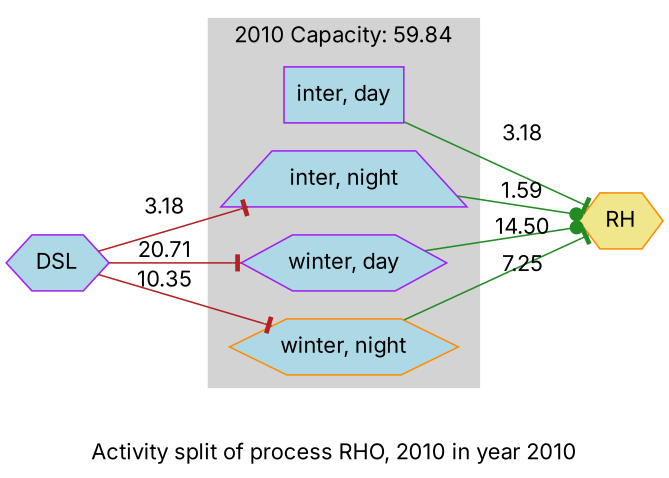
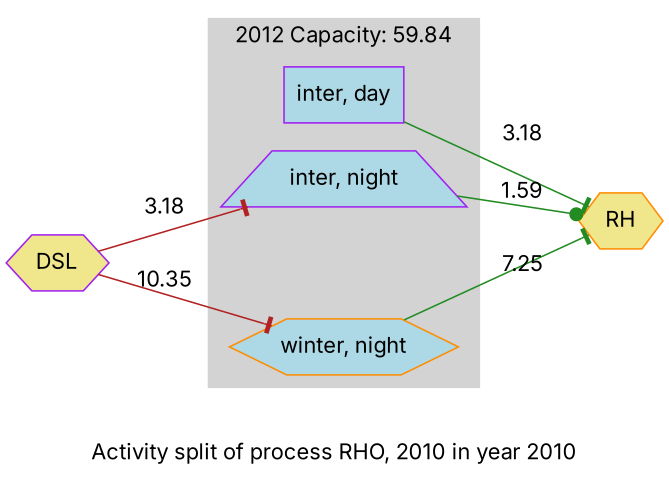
cluster "2010 Capacity: 59.84": label "2010 Capacity: 59.84" -> "2012 Capacity: 59.84"
node "DSL": fillcolor lightblue -> khaki
node "winter, day": removed
